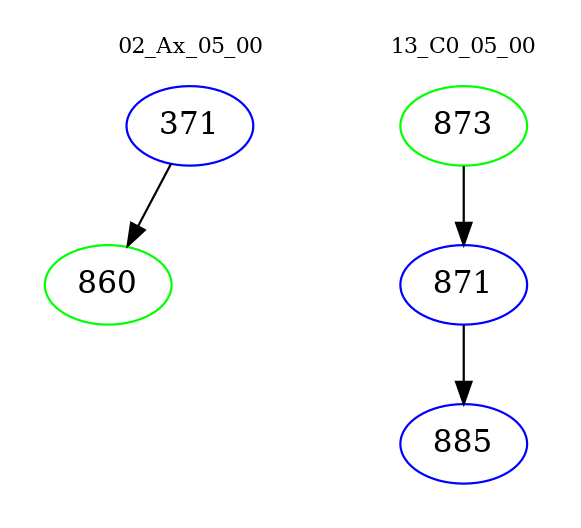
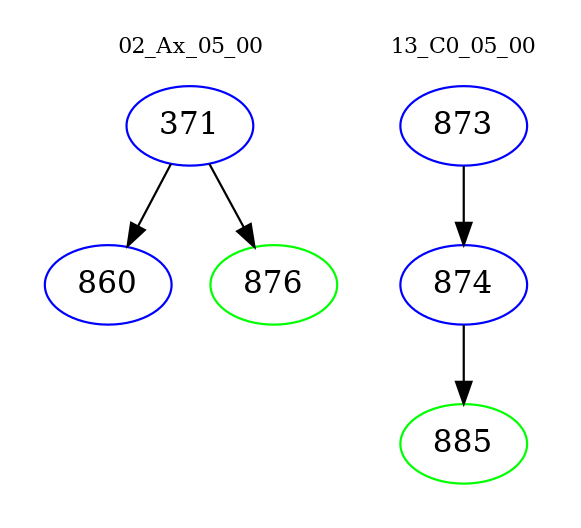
node "873": color green -> blue
node "860": color green -> blue
node "876": added
node "871": label "871" -> "874"
node "885": color blue -> green
